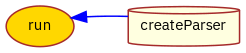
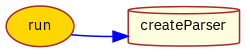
edge "createParser" -> "run": reversed
